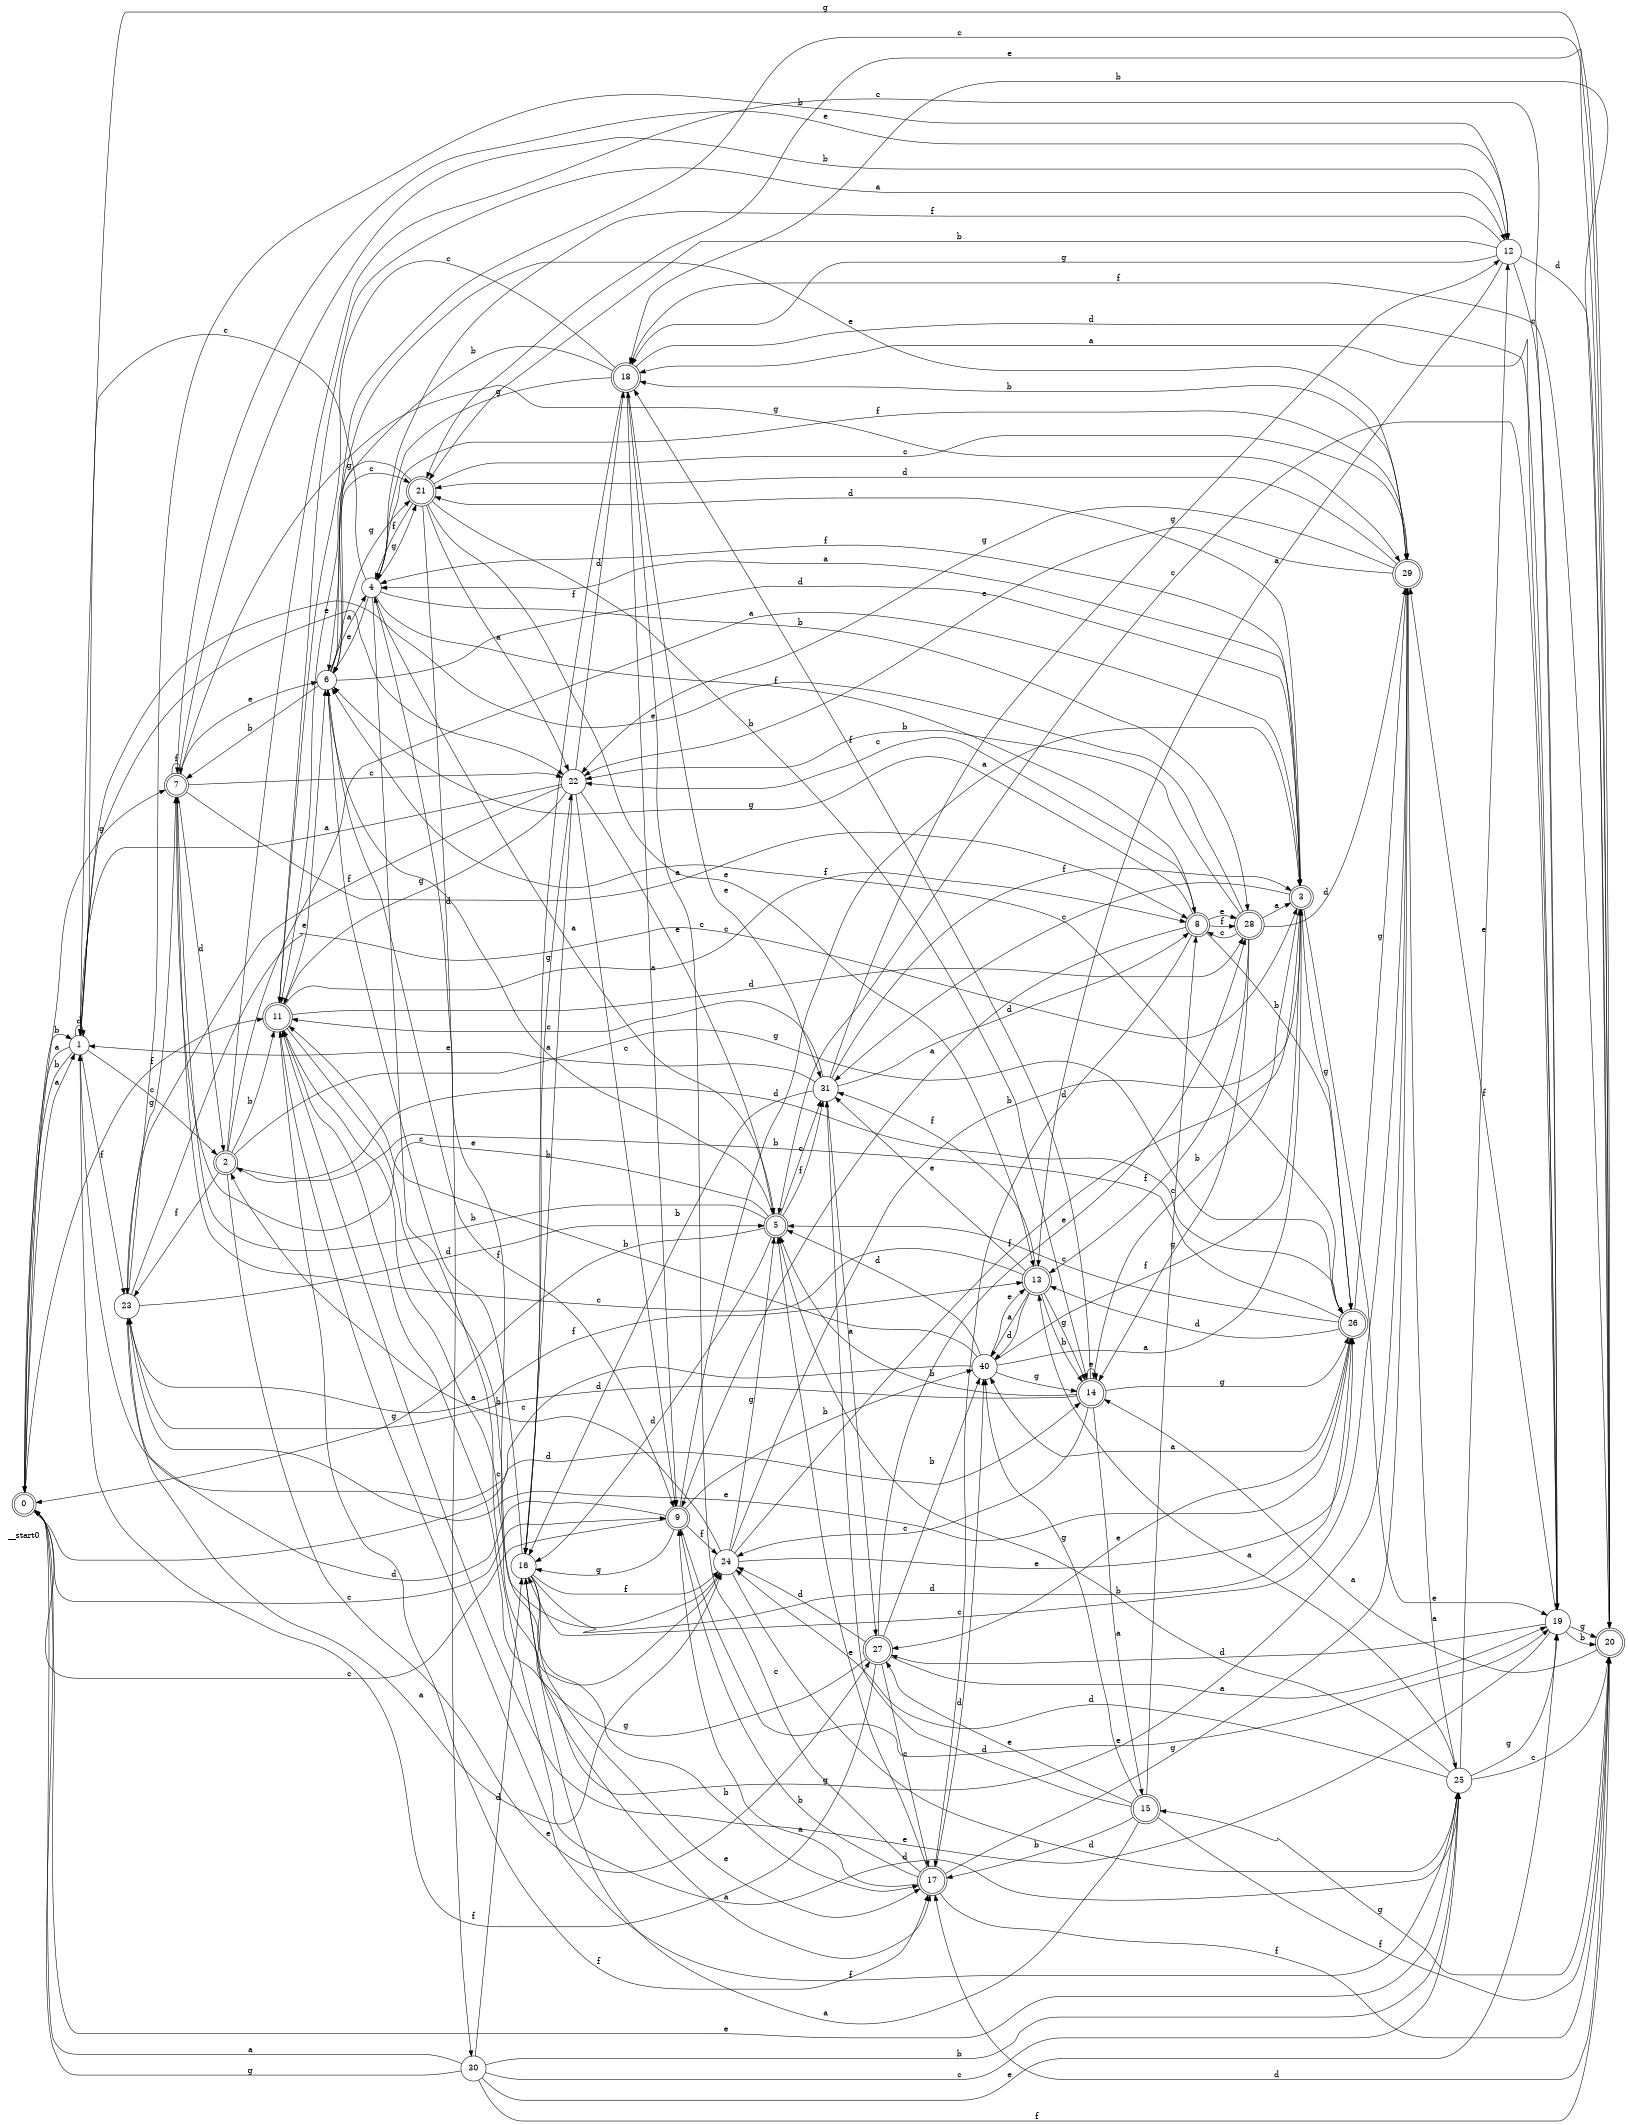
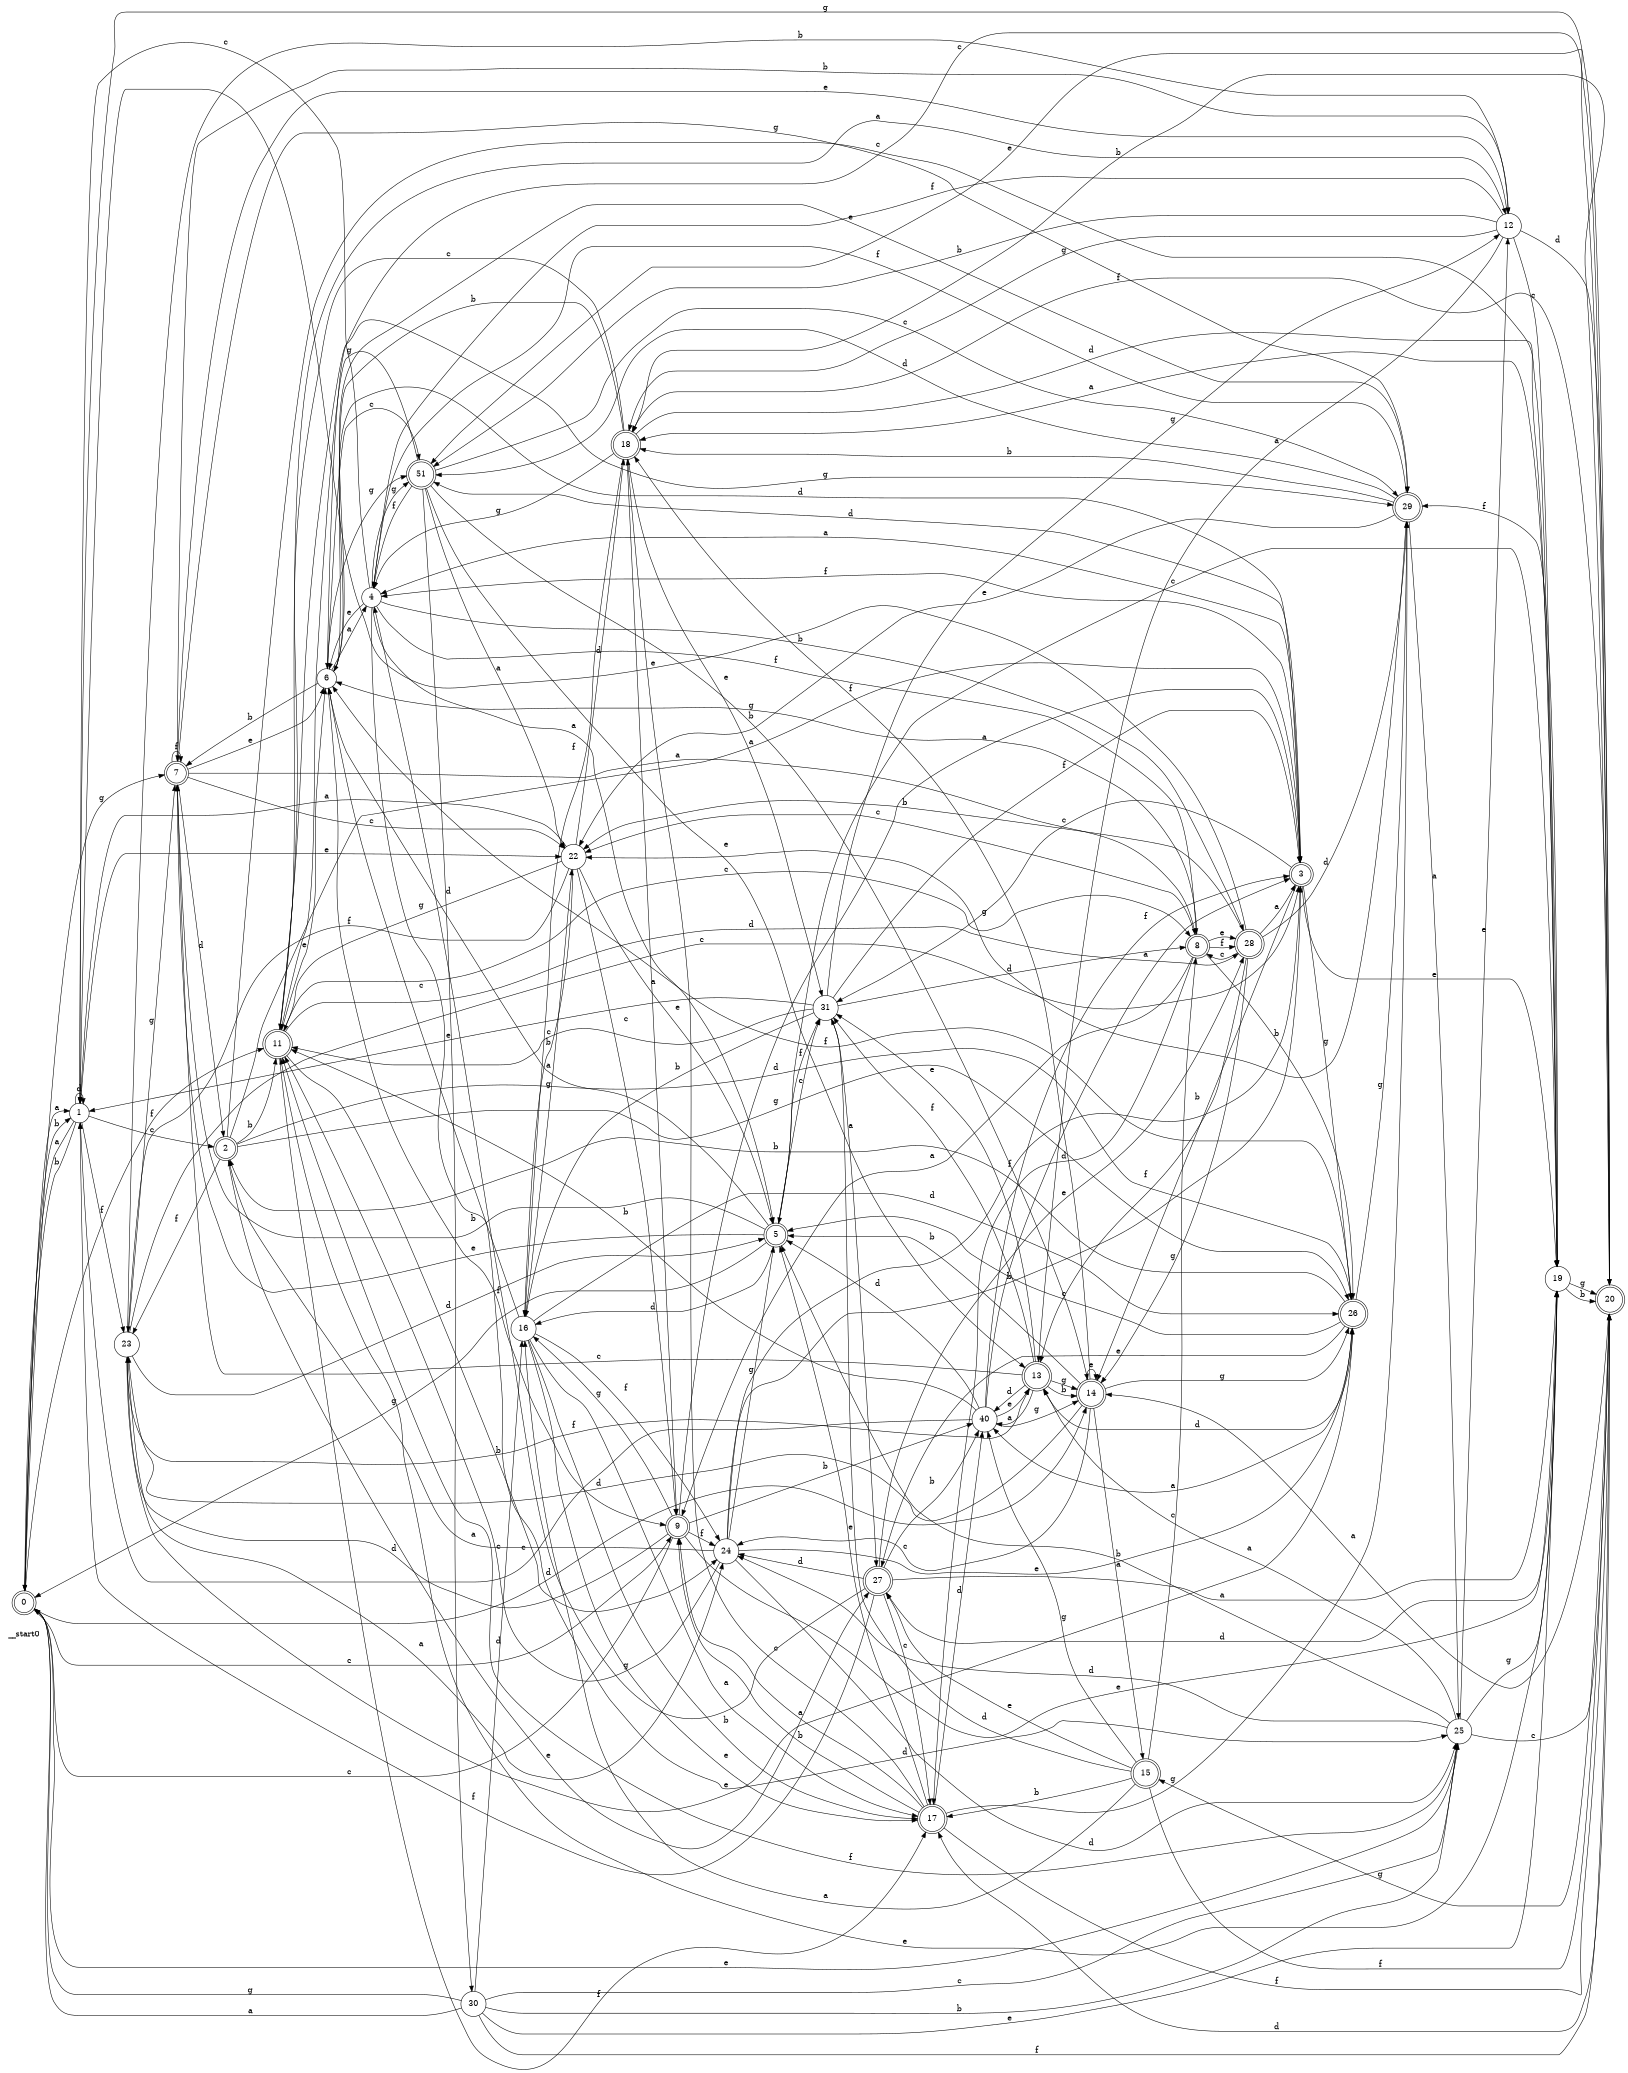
node "21": label "21" -> "51"
edge "29" -> "16": removed, label "c"
